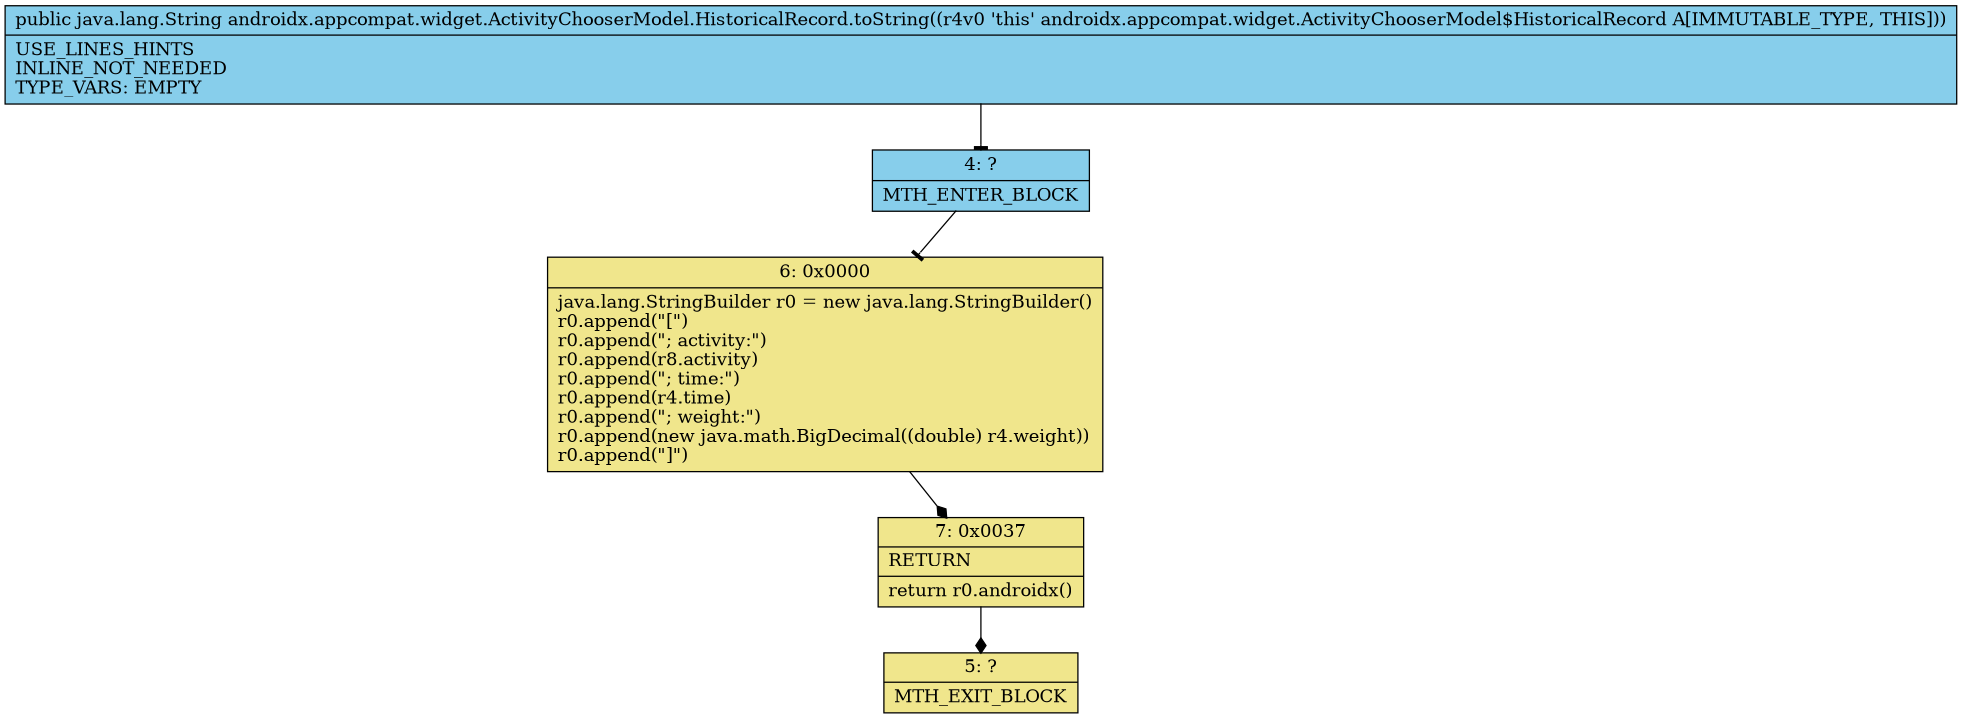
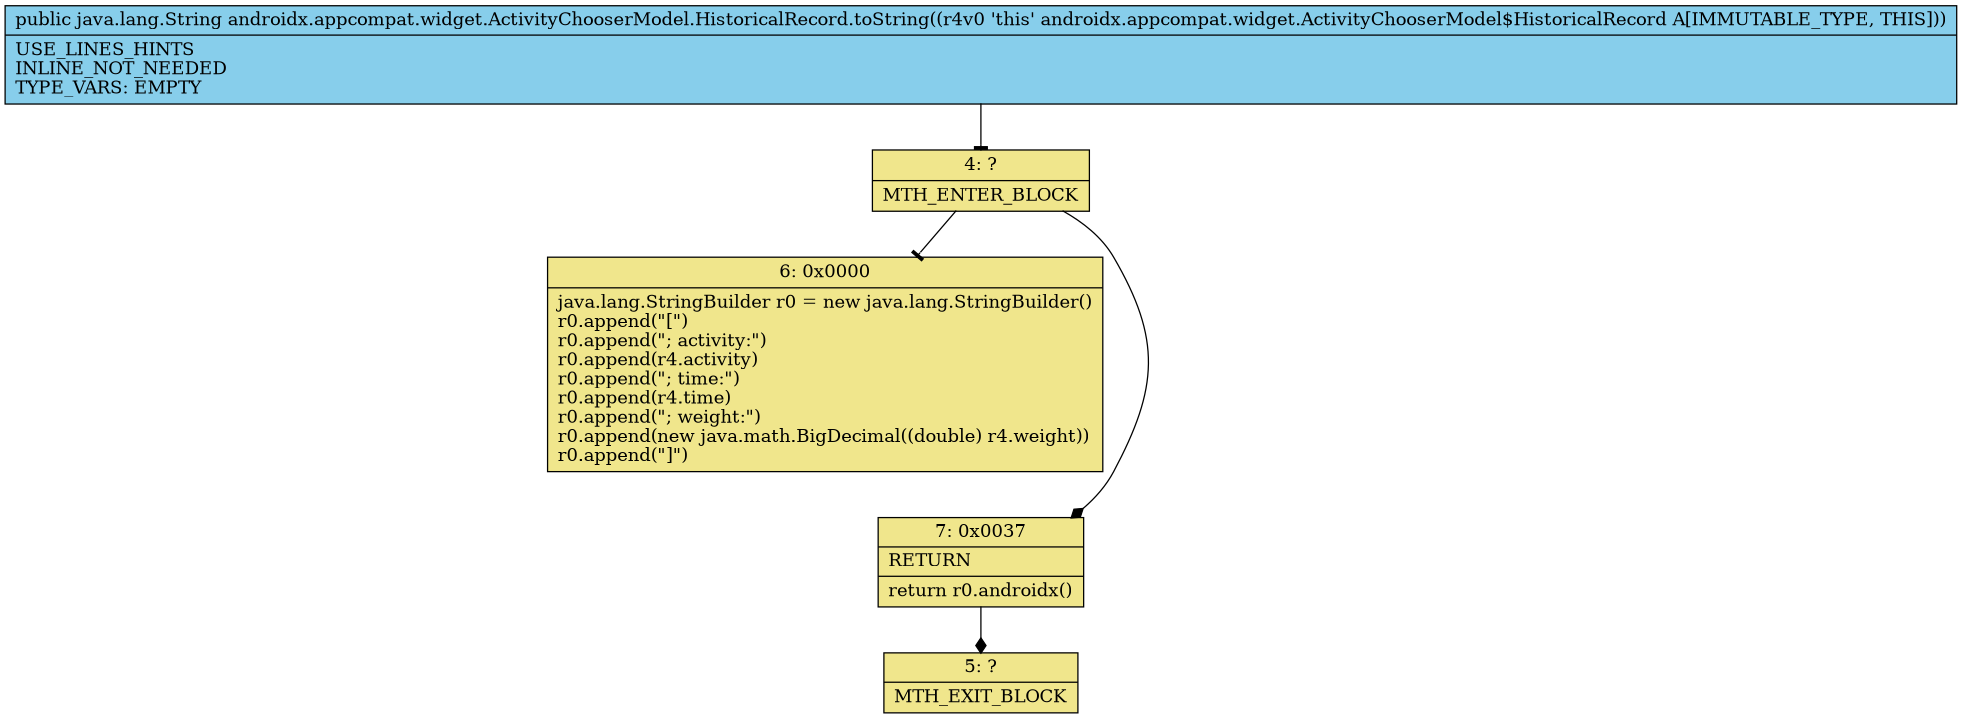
node "4: ?": fillcolor skyblue -> khaki
node "6: 0x0000": text "r0.append(r8.activity)" -> "r0.append(r4.activity)"
edge "6: 0x0000" -> "7: 0x0037": now "4: ?" -> "7: 0x0037"
